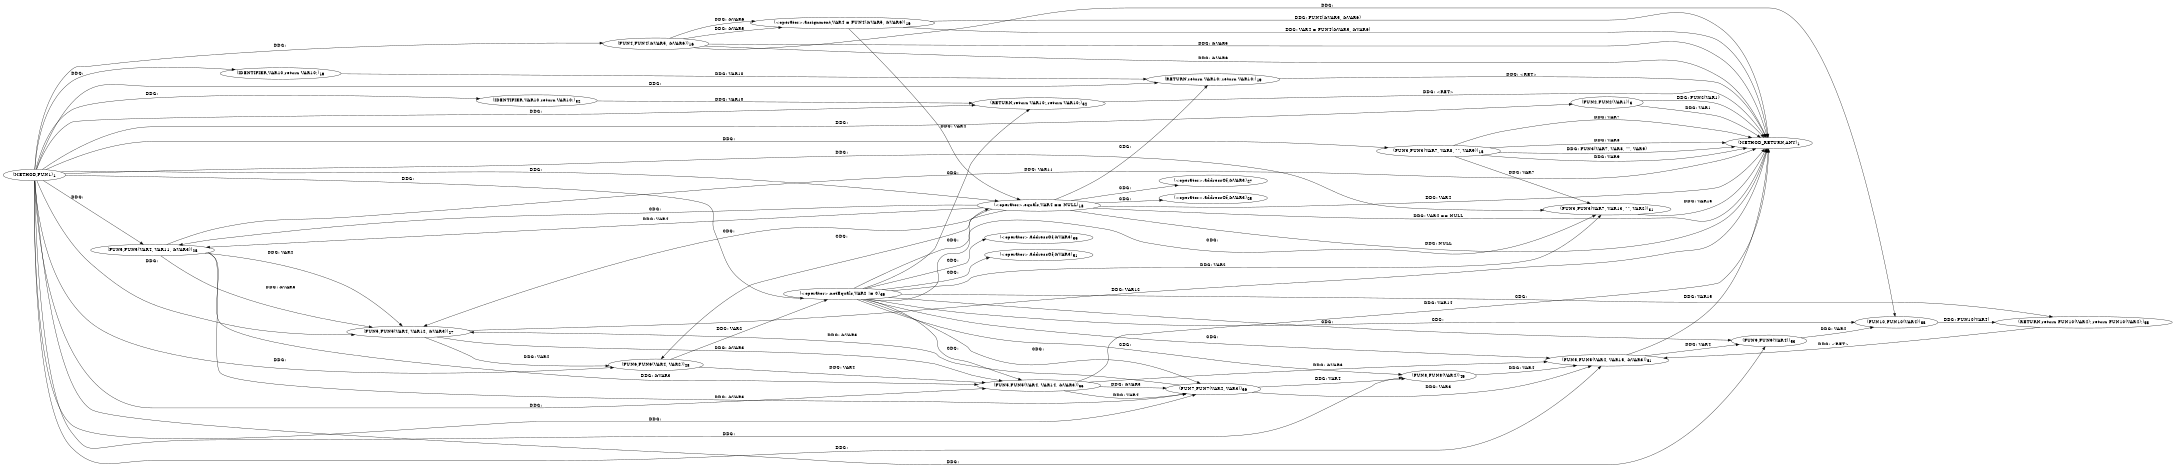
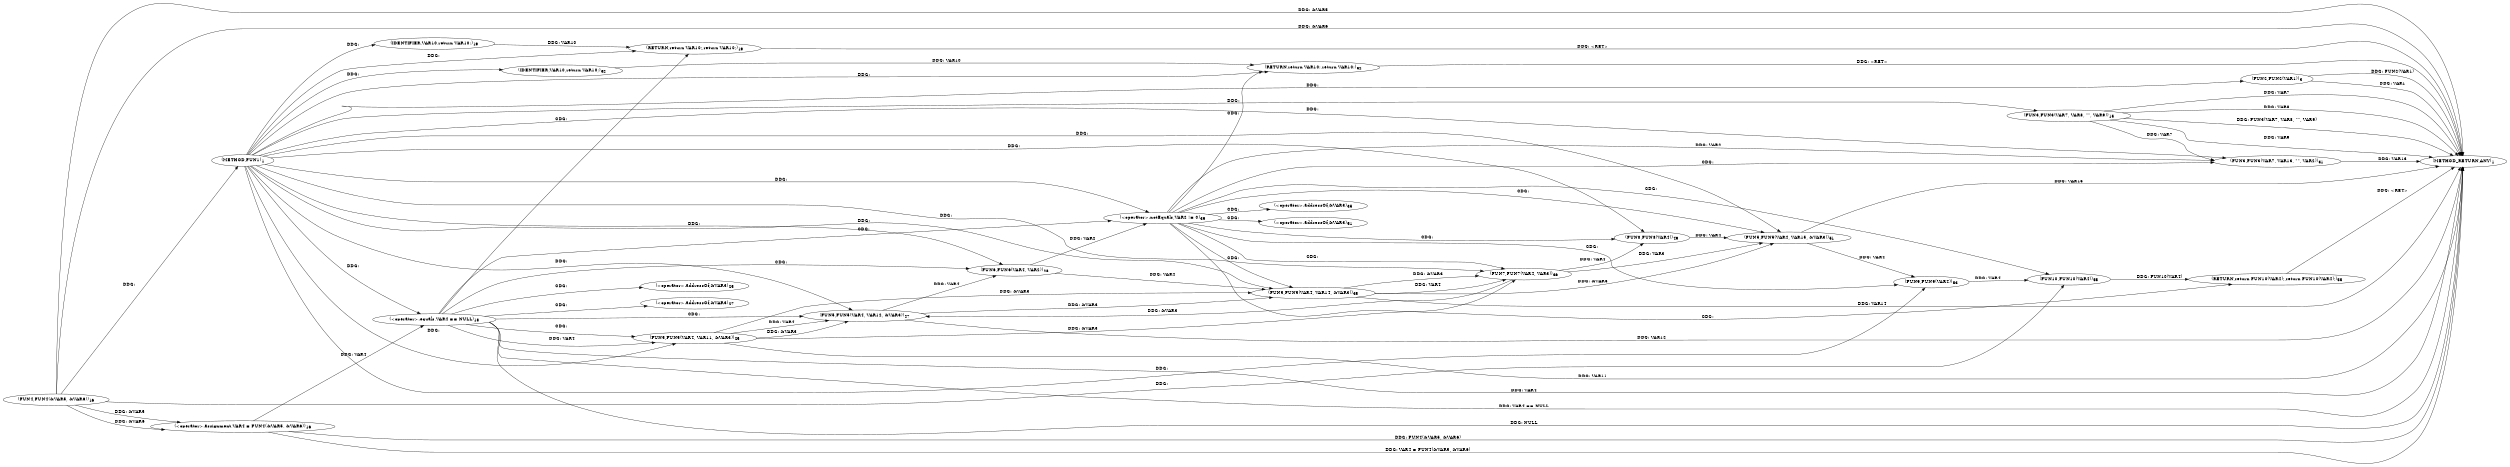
edge "(METHOD,FUN1)" -> "(FUN4,FUN4(&VAR5, &VAR6))": reversed
edge "(<operator>.notEquals,VAR2 != 0)" -> "(<operator>.equals,VAR4 == NULL)": reversed
edge "(RETURN,return FUN10(VAR4);,return FUN10(VAR4);)" -> "(FUN5,FUN5(VAR4, VAR15, &VAR3))": now "(RETURN,return FUN10(VAR4);,return FUN10(VAR4);)" -> "(METHOD_RETURN,ANY)"
